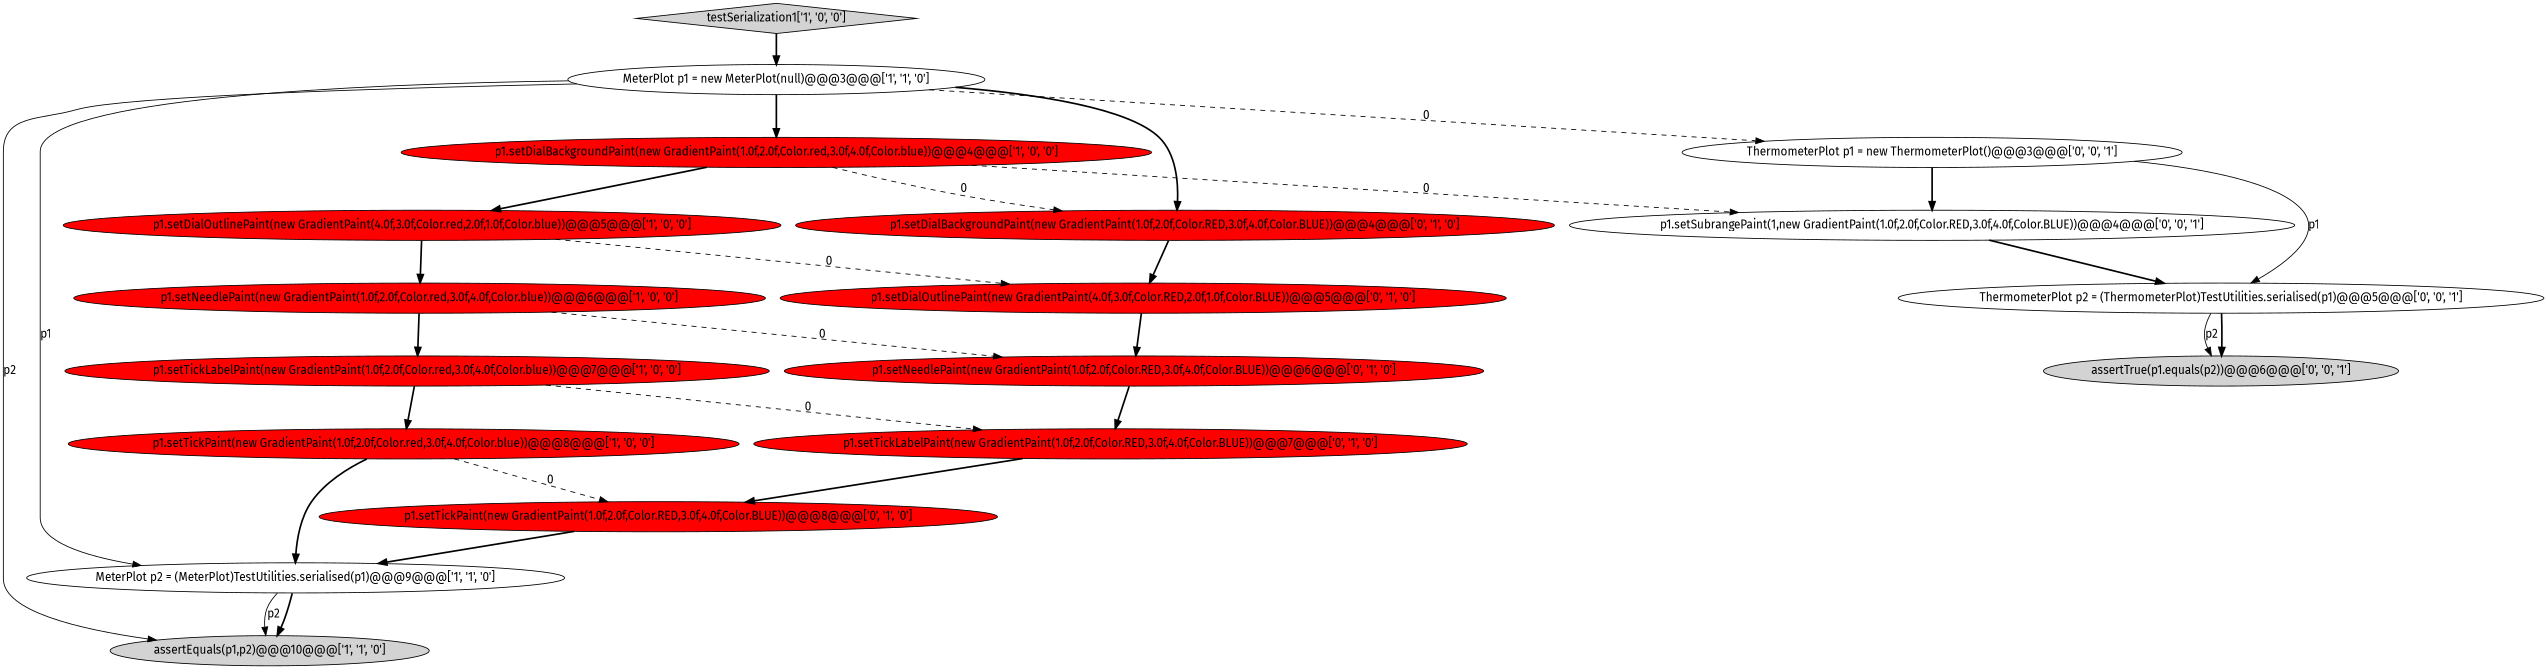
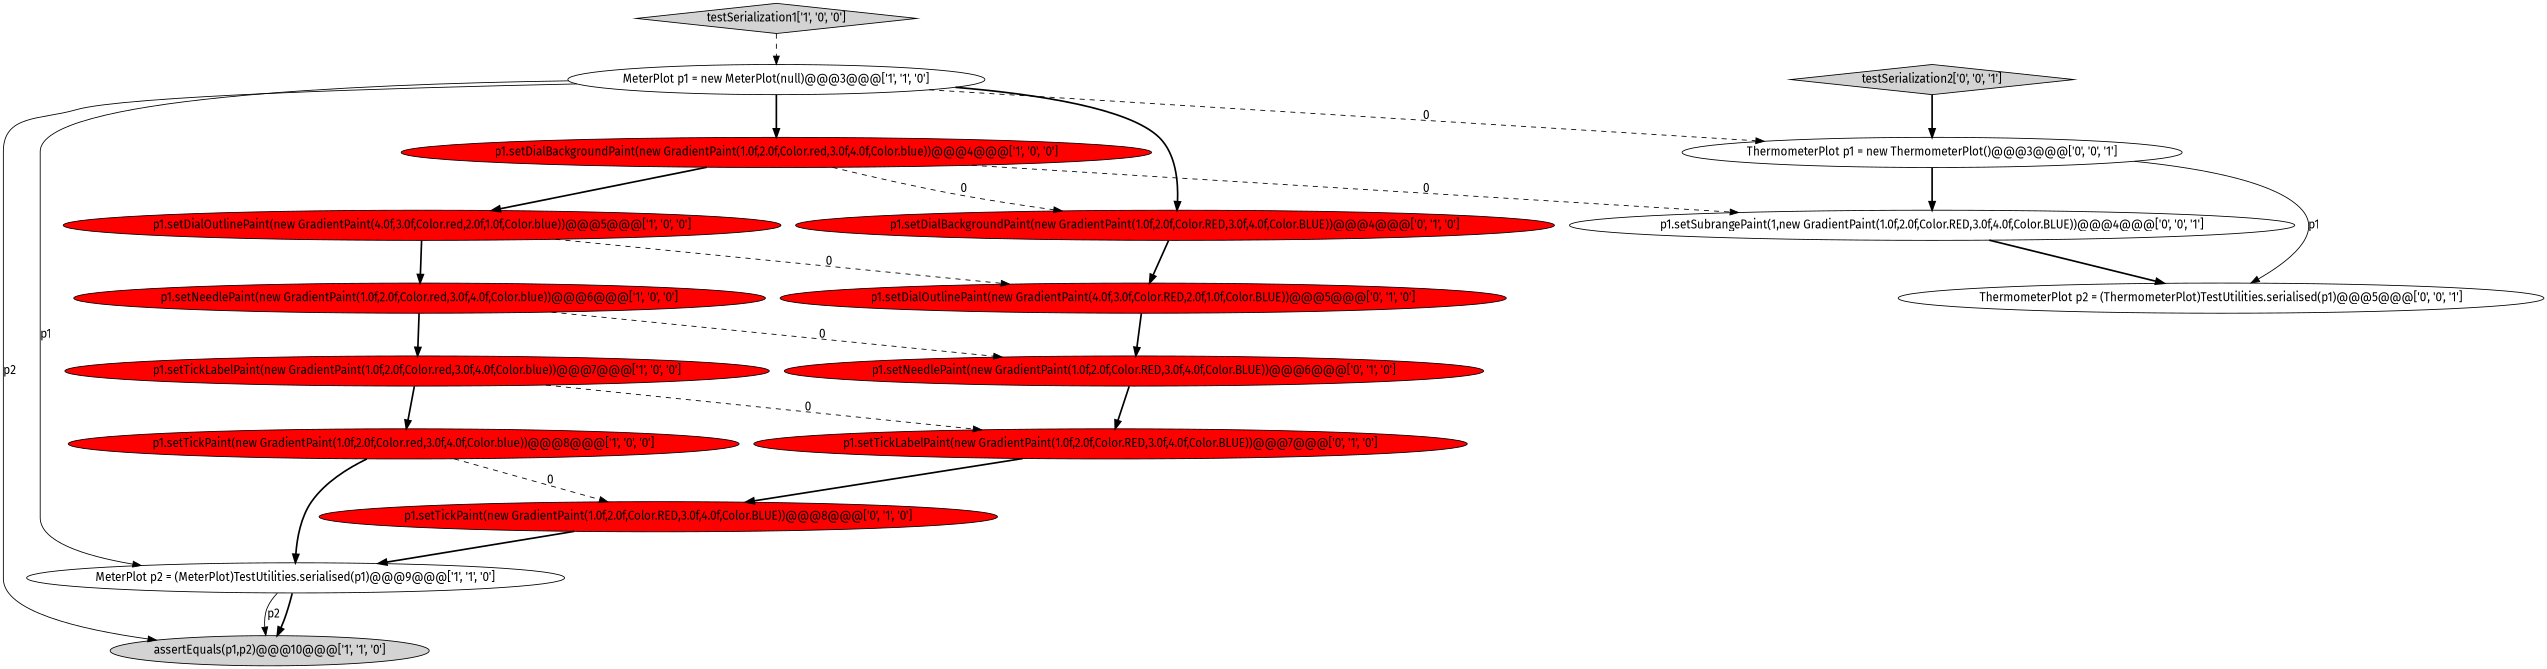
edge "testSerialization1['1', '0', '0']" -> "MeterPlot p1 = new MeterPlot(null)@@@3@@@['1', '1', '0']": style bold -> dashed
node "testSerialization2['0', '0', '1']": added
node "assertTrue(p1.equals(p2))@@@6@@@['0', '0', '1']": removed
